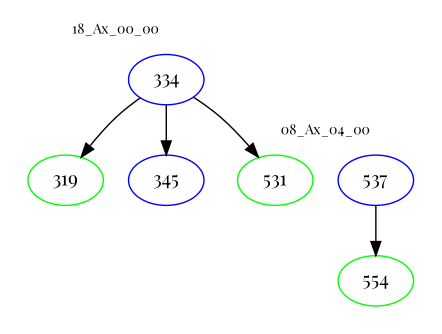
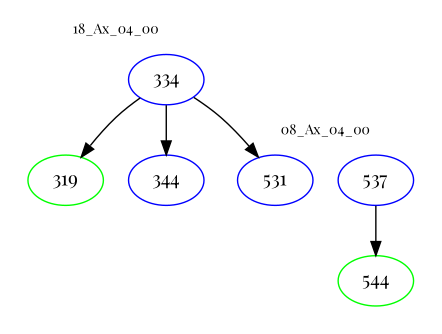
cluster "18_Ax_00_00": label "18_Ax_00_00" -> "18_Ax_04_00"
node "345": label "345" -> "344"
node "531": color green -> blue
node "554": label "554" -> "544"
